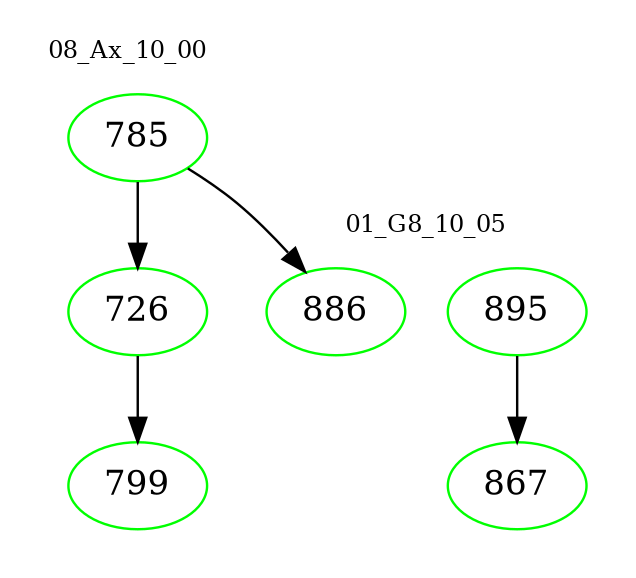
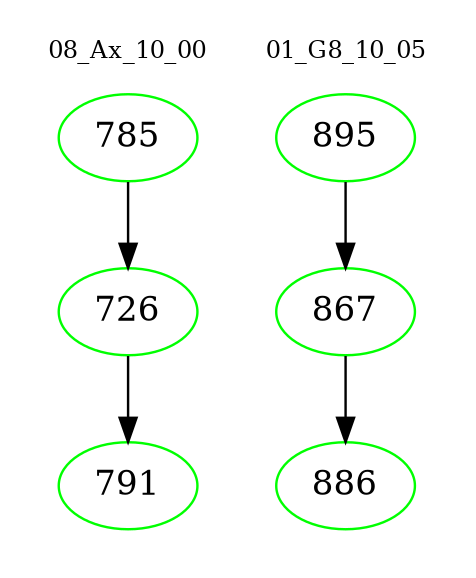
edge "785" -> "886": now "867" -> "886"
node "799": label "799" -> "791"
